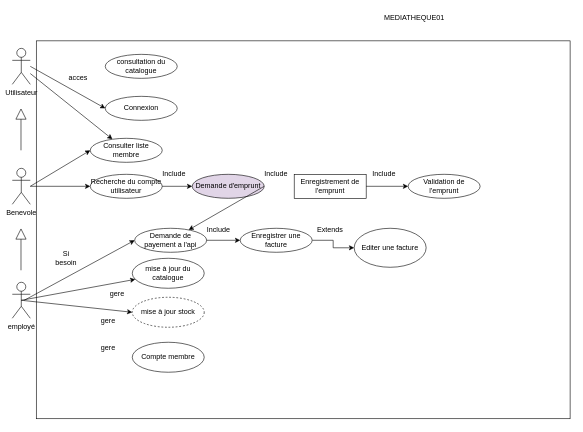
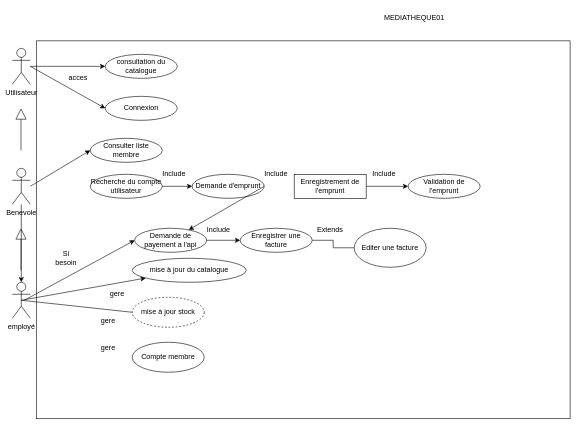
edge "Utilisateur" -> "Consulter liste membre": now "Utilisateur" -> "consultation du catalogue"
edge "Benevole" -> "Recherche du compte utilisateur": now "Benevole" -> "employé"
node "Demande d'emprunt": fillcolor #e1d5e7 -> #ffffff
edge "Enregistrer une facture" -> "Editer une facture": arrowhead classic -> none
node "mise à jour du catalogue": size 72x30 -> 114x24
edge "employé" -> "mise à jour stock": arrowhead classic -> none
